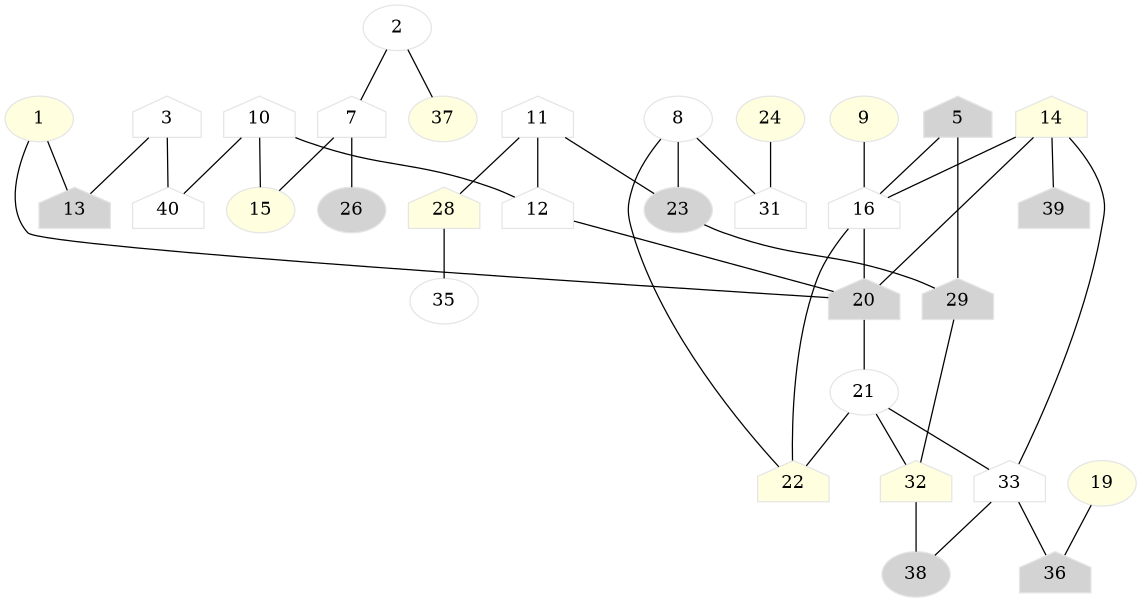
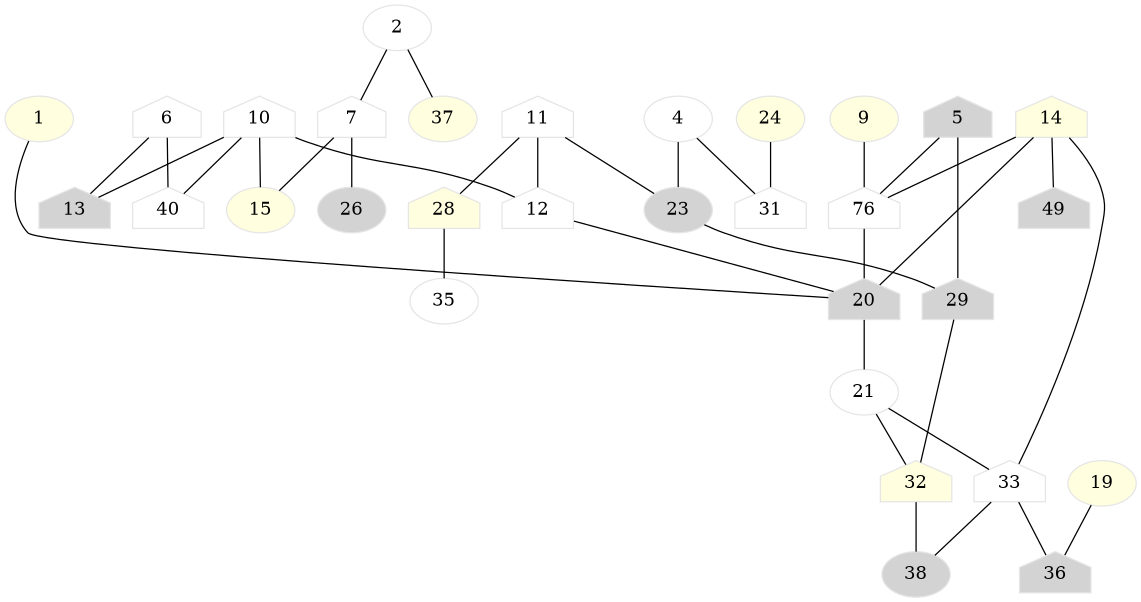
node "3": label "3" -> "6"
node "8": label "8" -> "4"
edge "1" -- "13": now "10" -- "13"
node "16": label "16" -> "76"
node "39": label "39" -> "49"
node "22": removed
